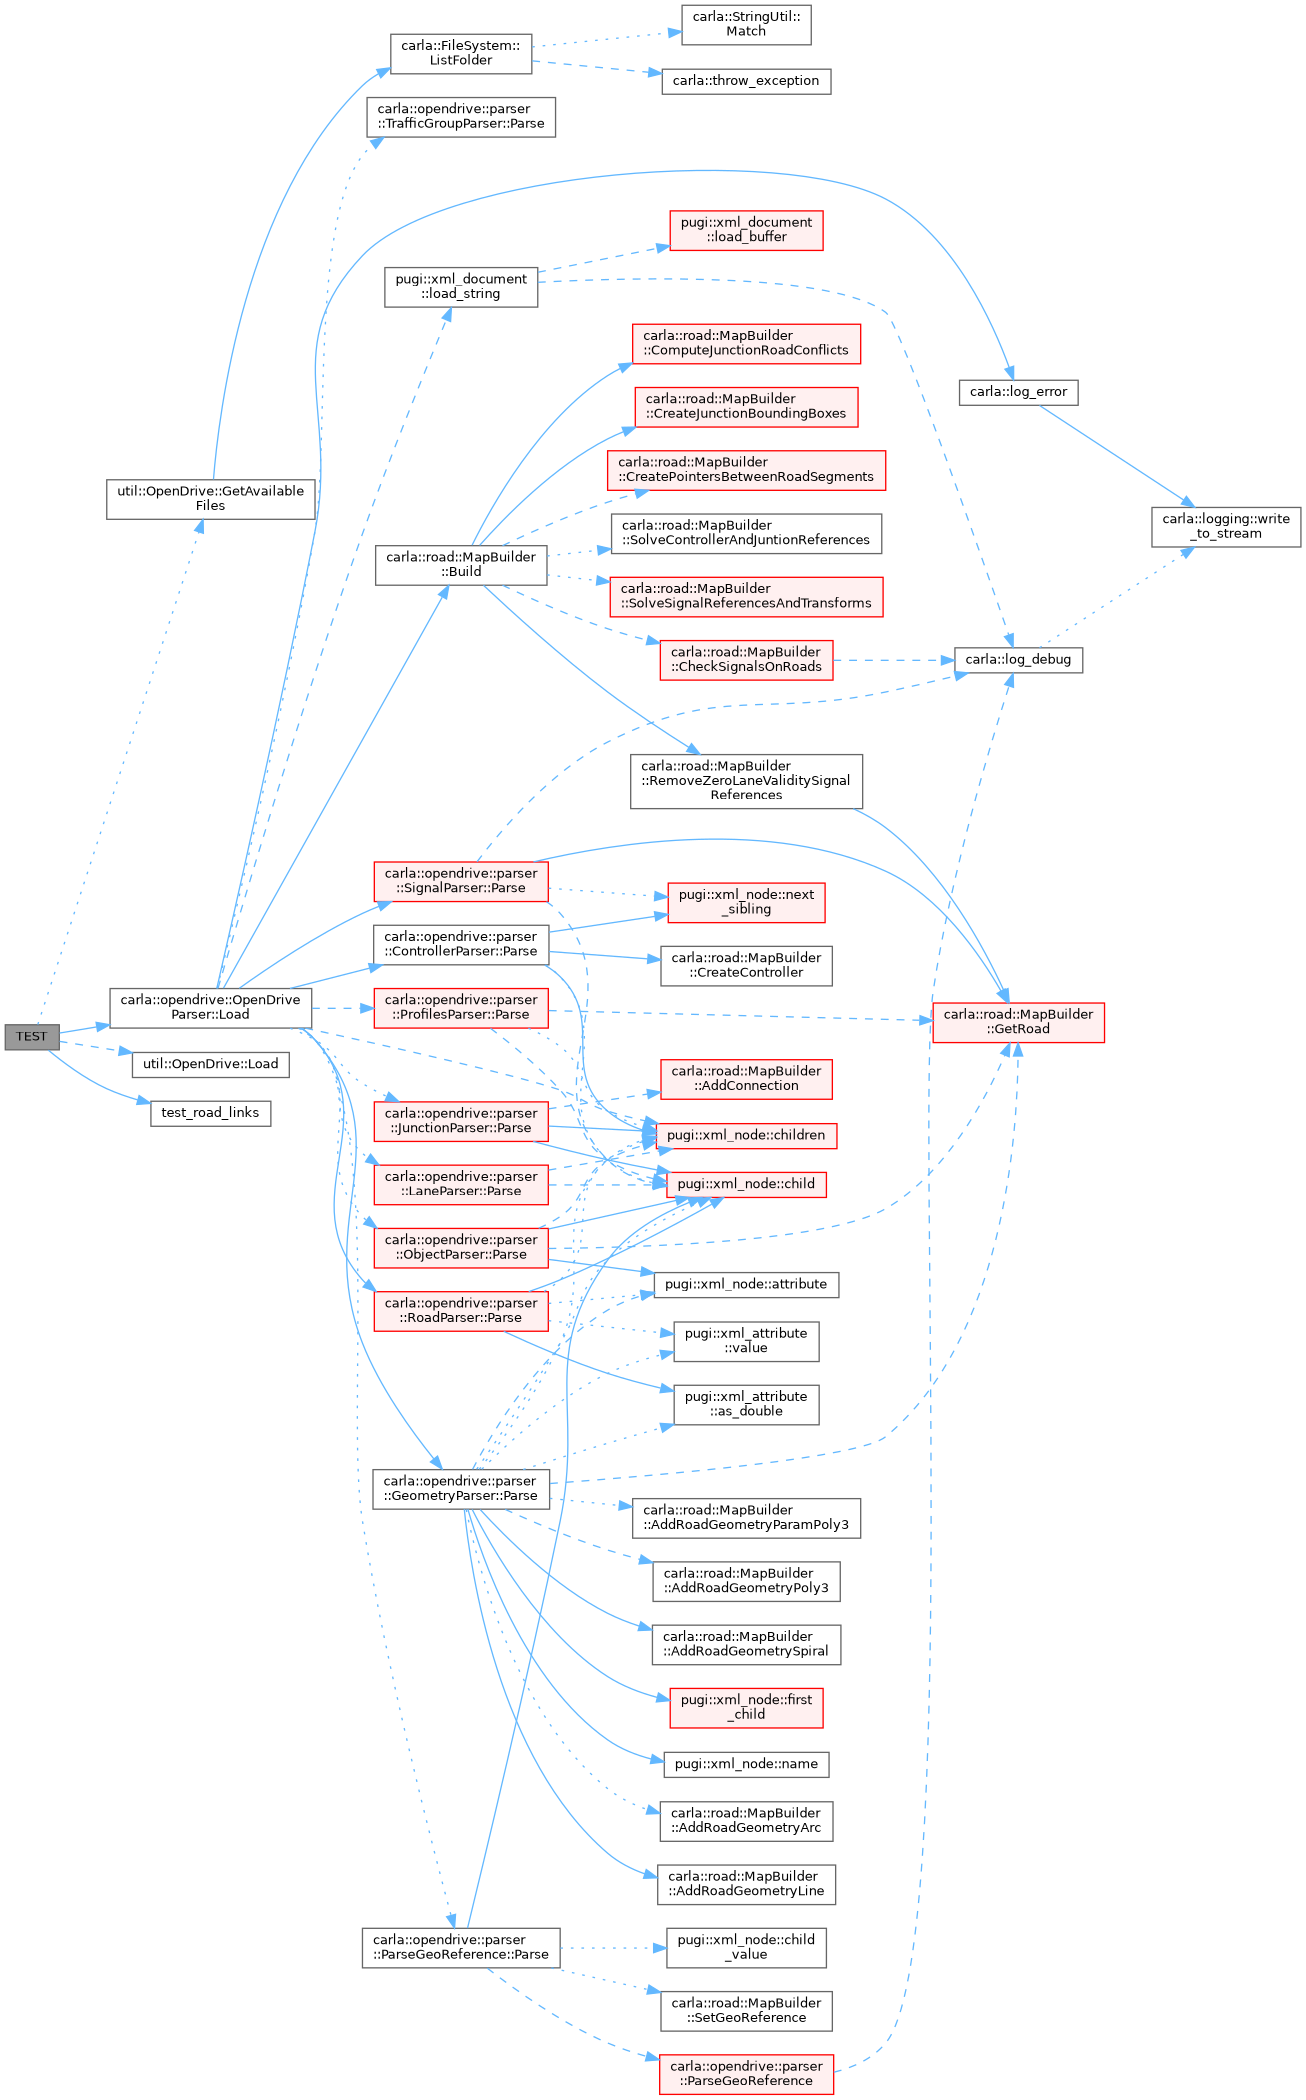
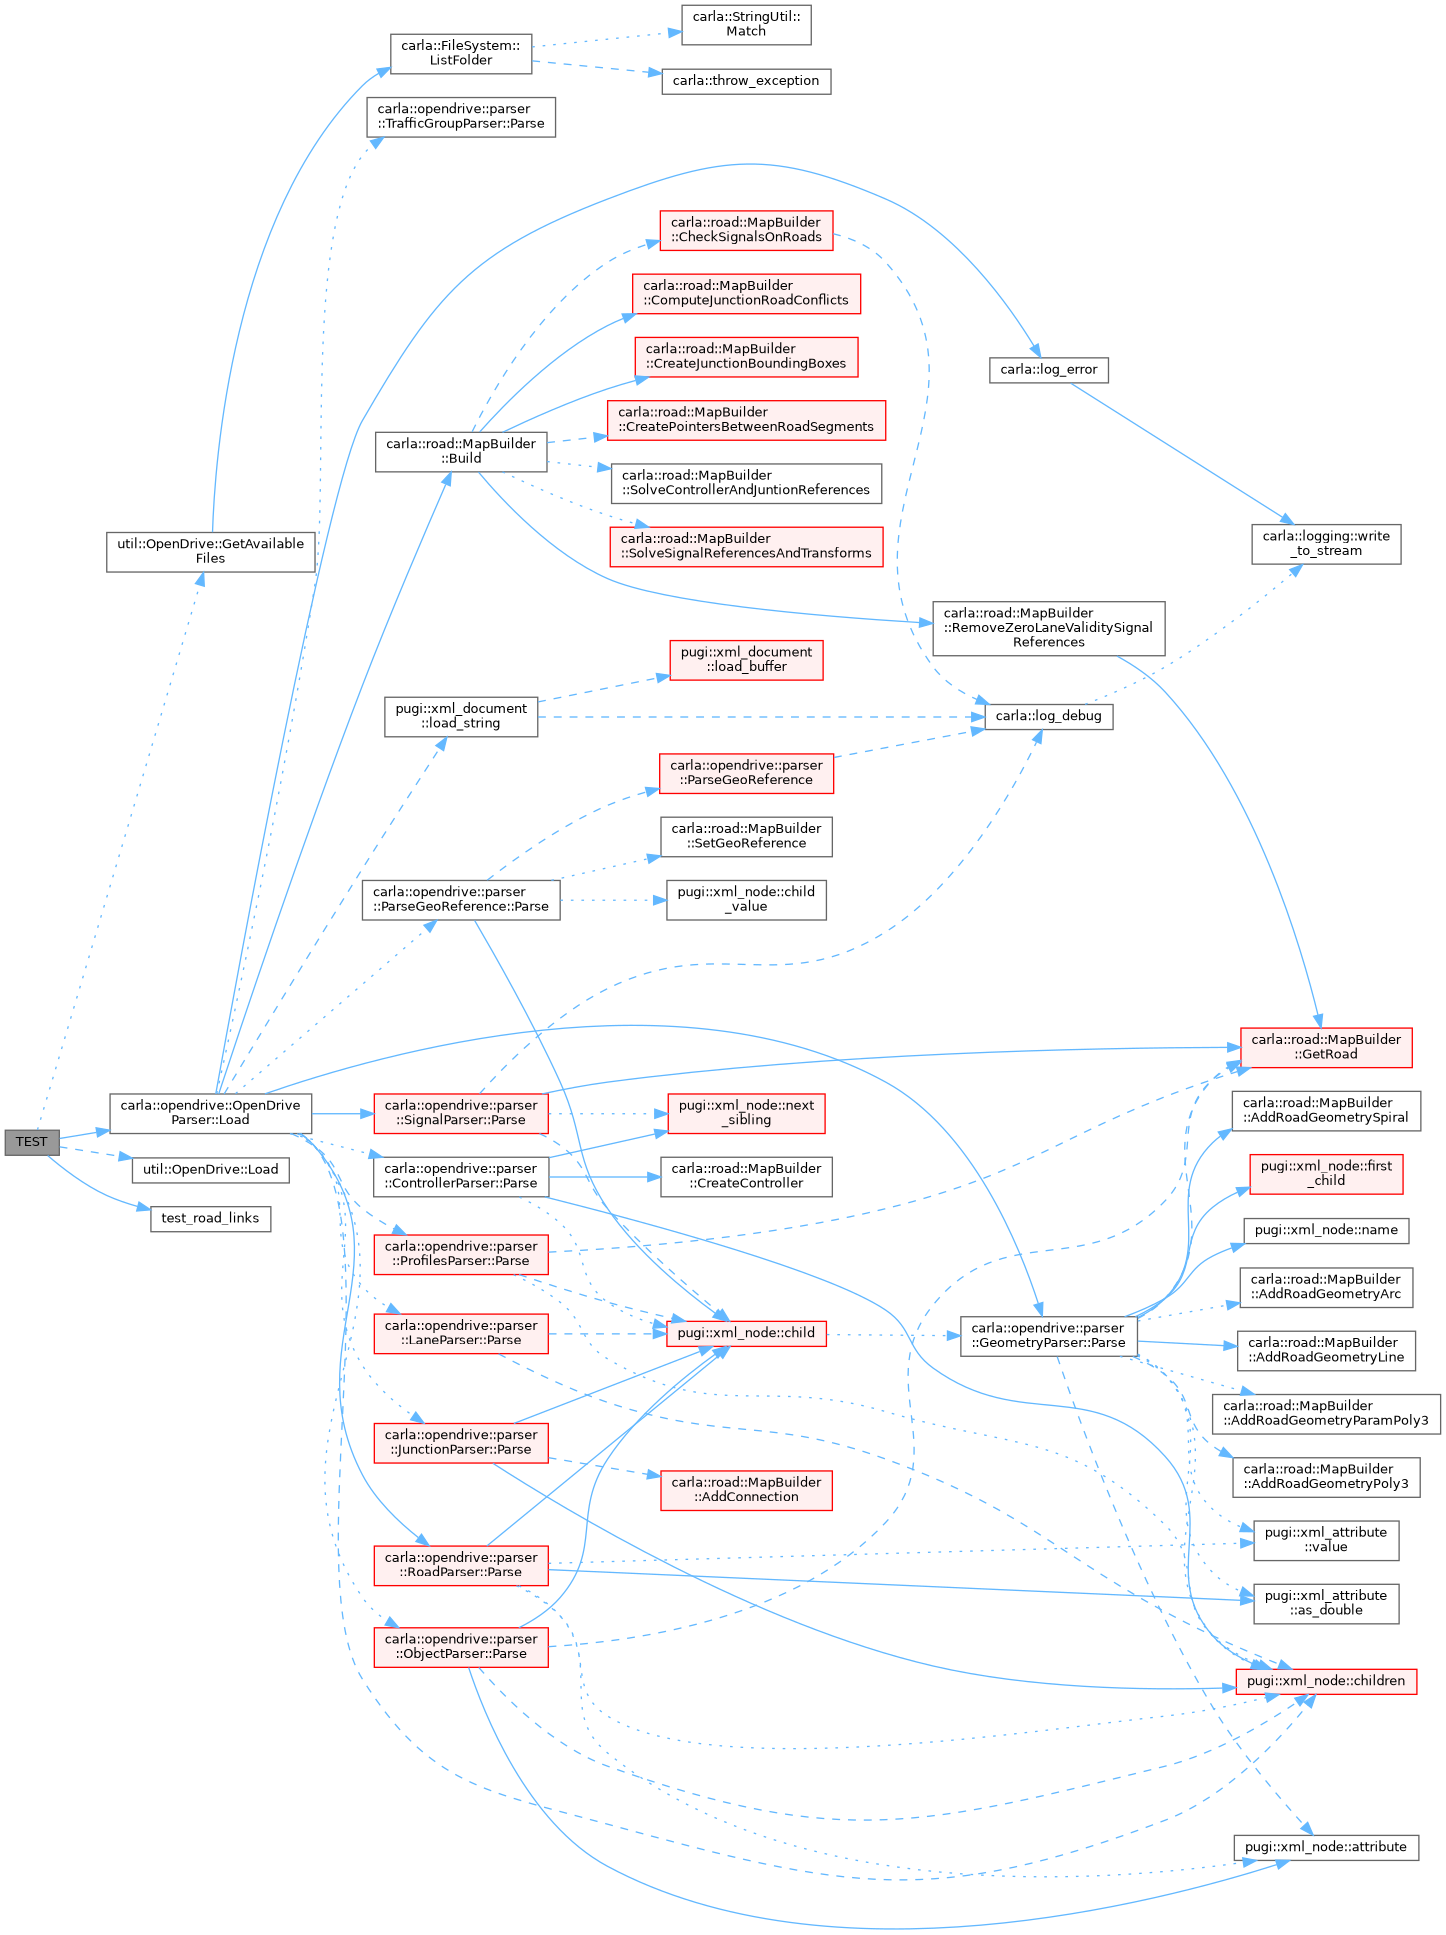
edge "carla::opendrive::OpenDrive Parser::Load" -> "carla::opendrive::parser ::ControllerParser::Parse": style solid -> dotted
edge "carla::opendrive::parser ::GeometryParser::Parse" -> "pugi::xml_node::child": reversed
